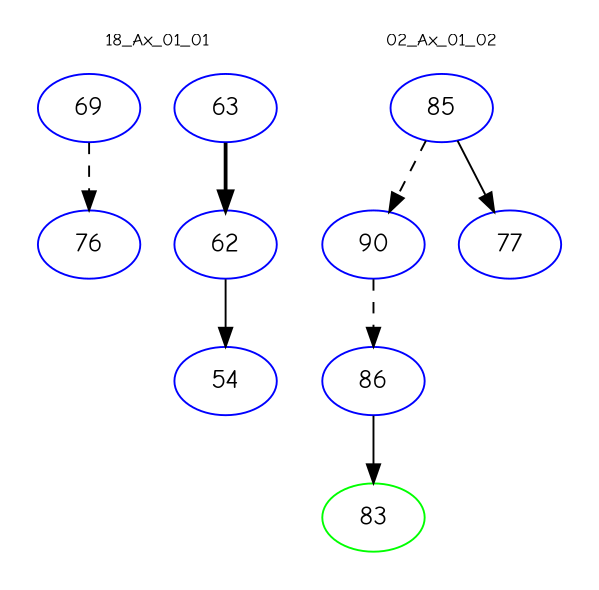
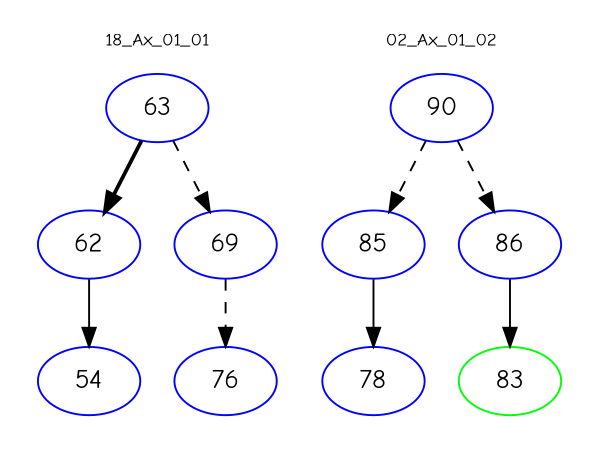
edge "63" -> "69": added
edge "85" -> "90": reversed
node "77": label "77" -> "78"
